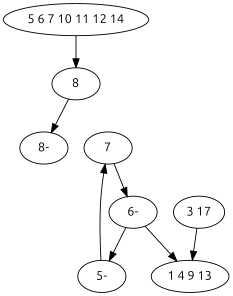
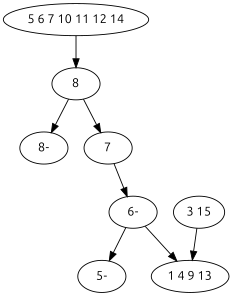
node "3 17": label "3 17" -> "3 15"
edge "5-" -> "7": now "8" -> "7"
